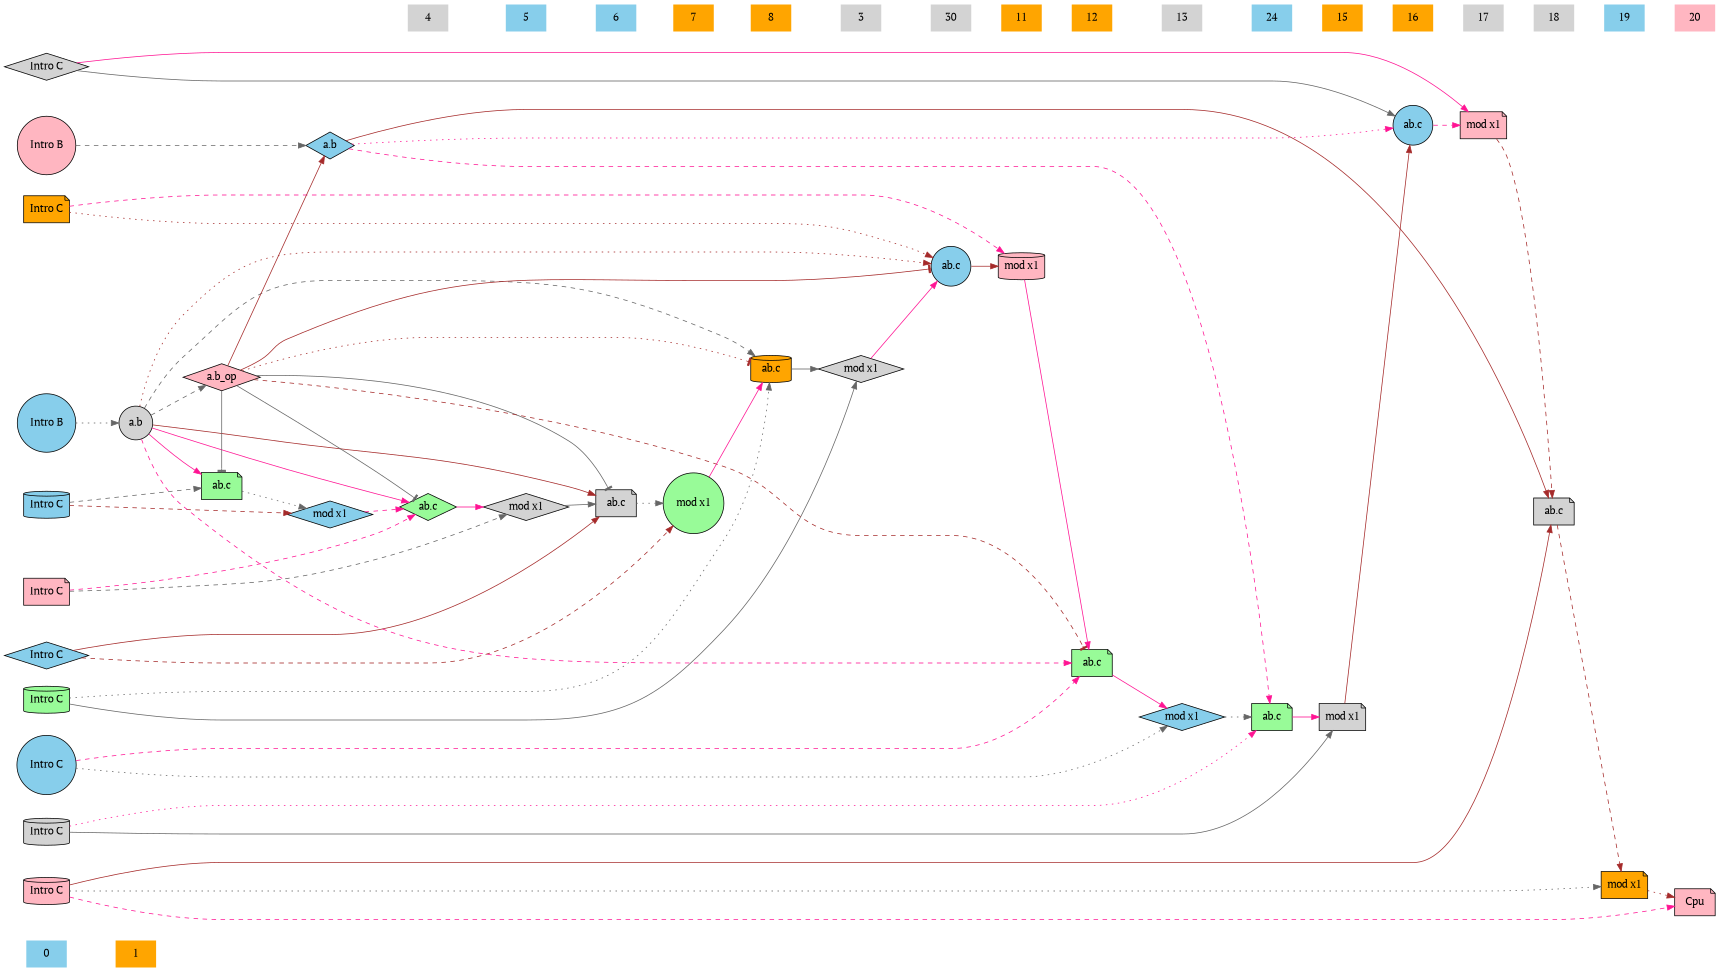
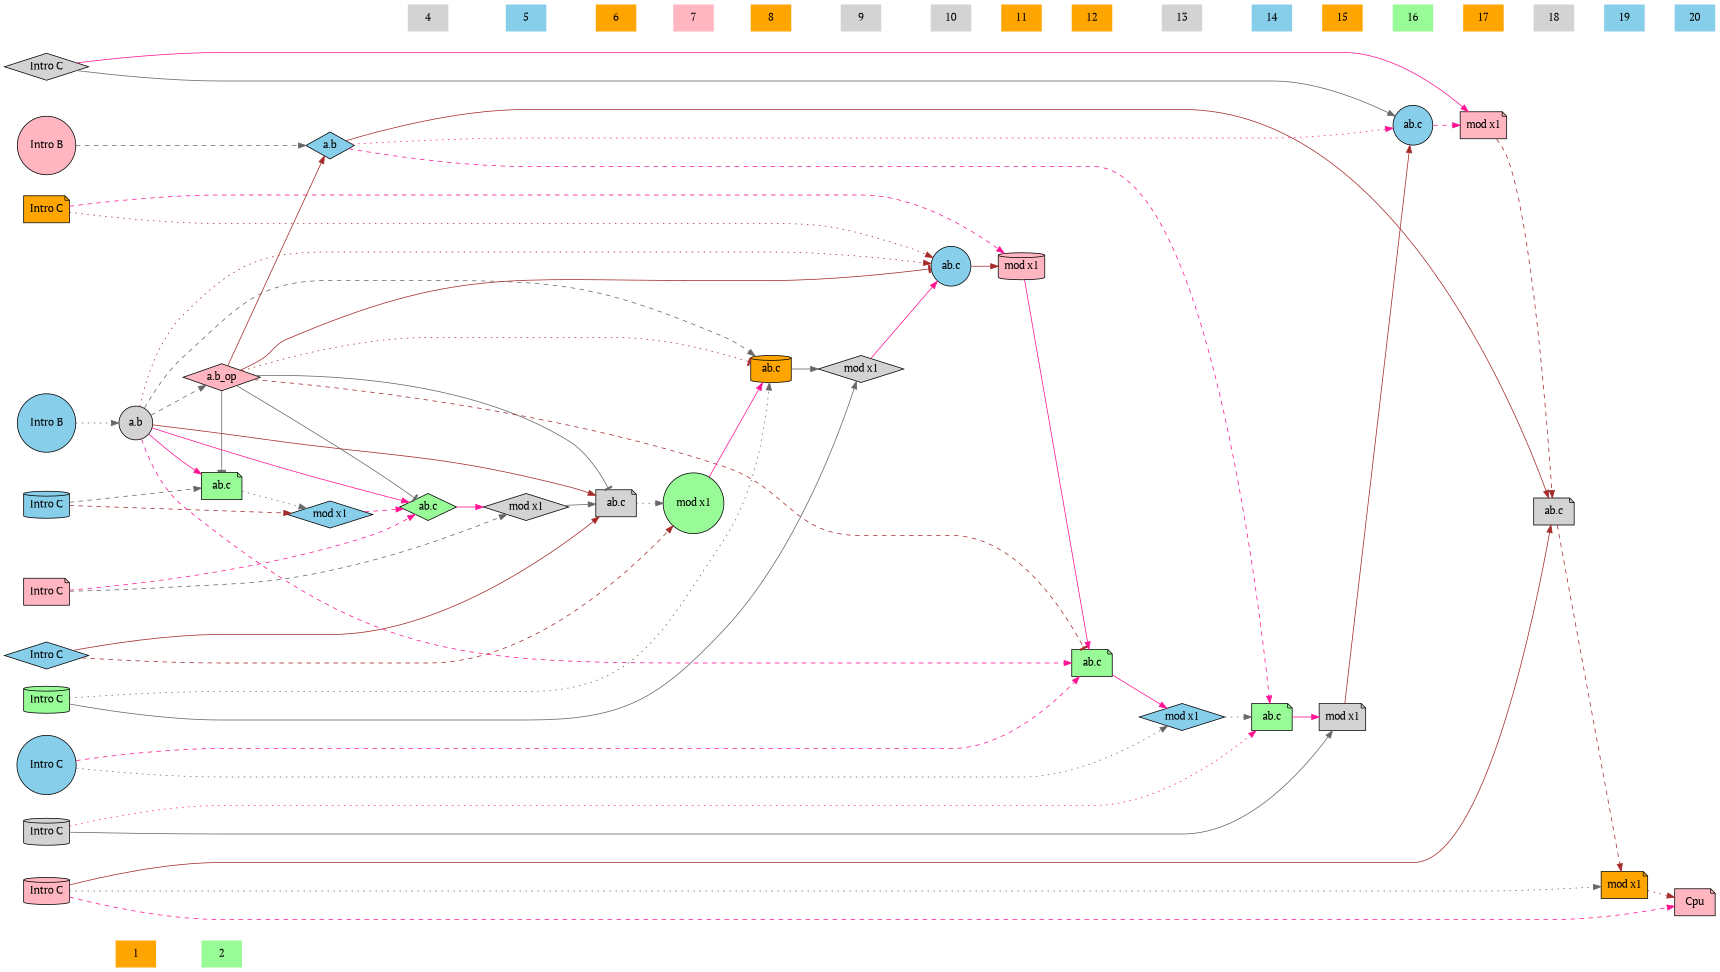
node "6": fillcolor skyblue -> orange
node "7": fillcolor orange -> lightpink
node "3": label "3" -> "9"
node "30": label "30" -> "10"
node "24": label "24" -> "14"
node "16": fillcolor orange -> palegreen
node "17": fillcolor lightgrey -> orange
node "20": fillcolor lightpink -> skyblue
node "0": removed
node "2": added
